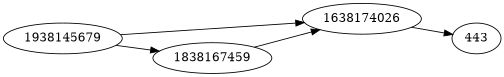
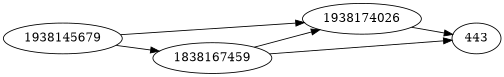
node "1638174026": label "1638174026" -> "1938174026"
edge "1838167459" -> "443": added
